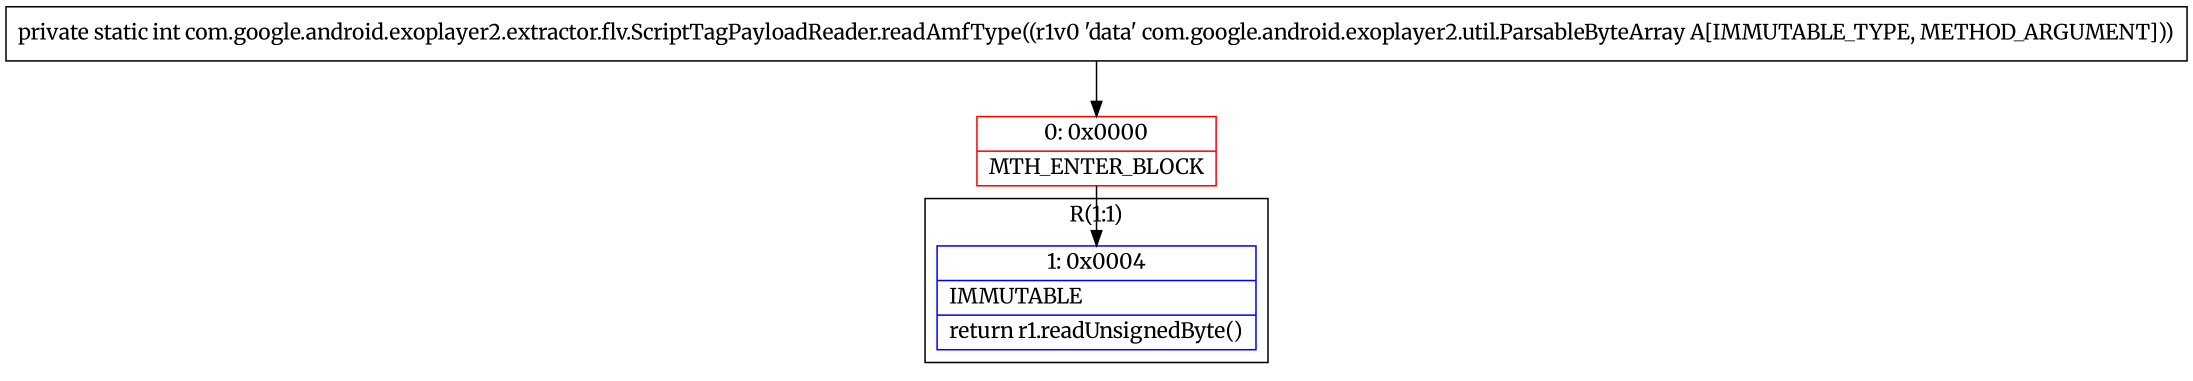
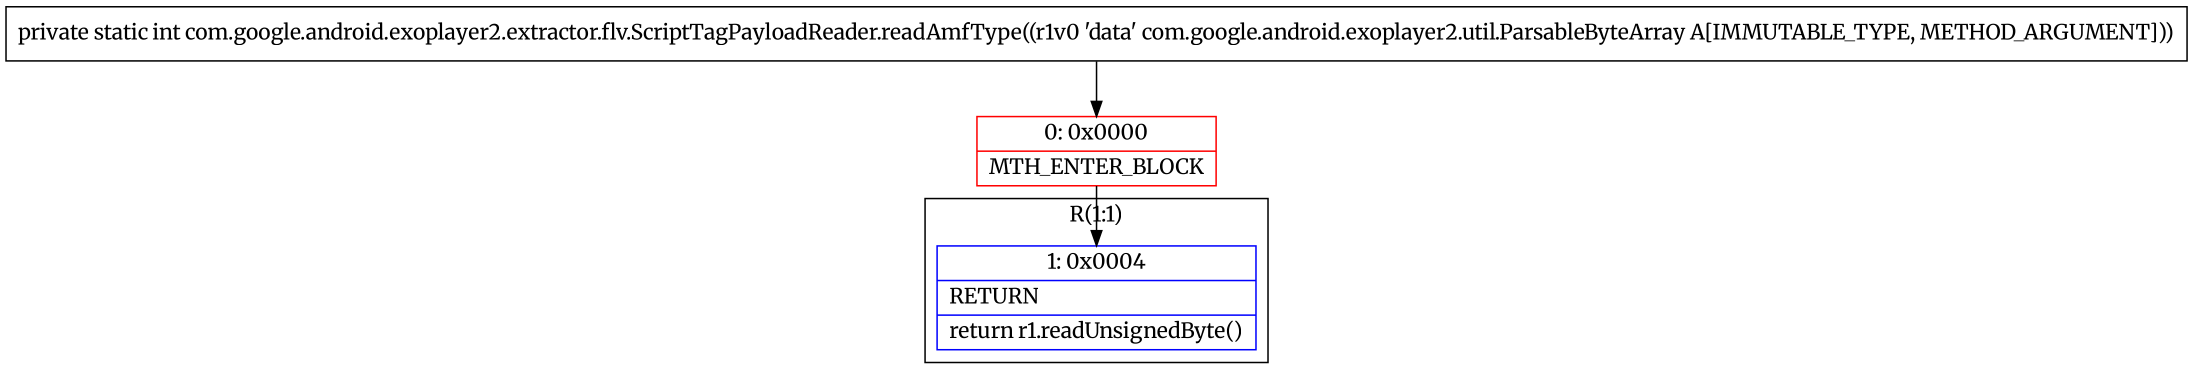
node "1: 0x0004": text "IMMUTABLE" -> "RETURN"
